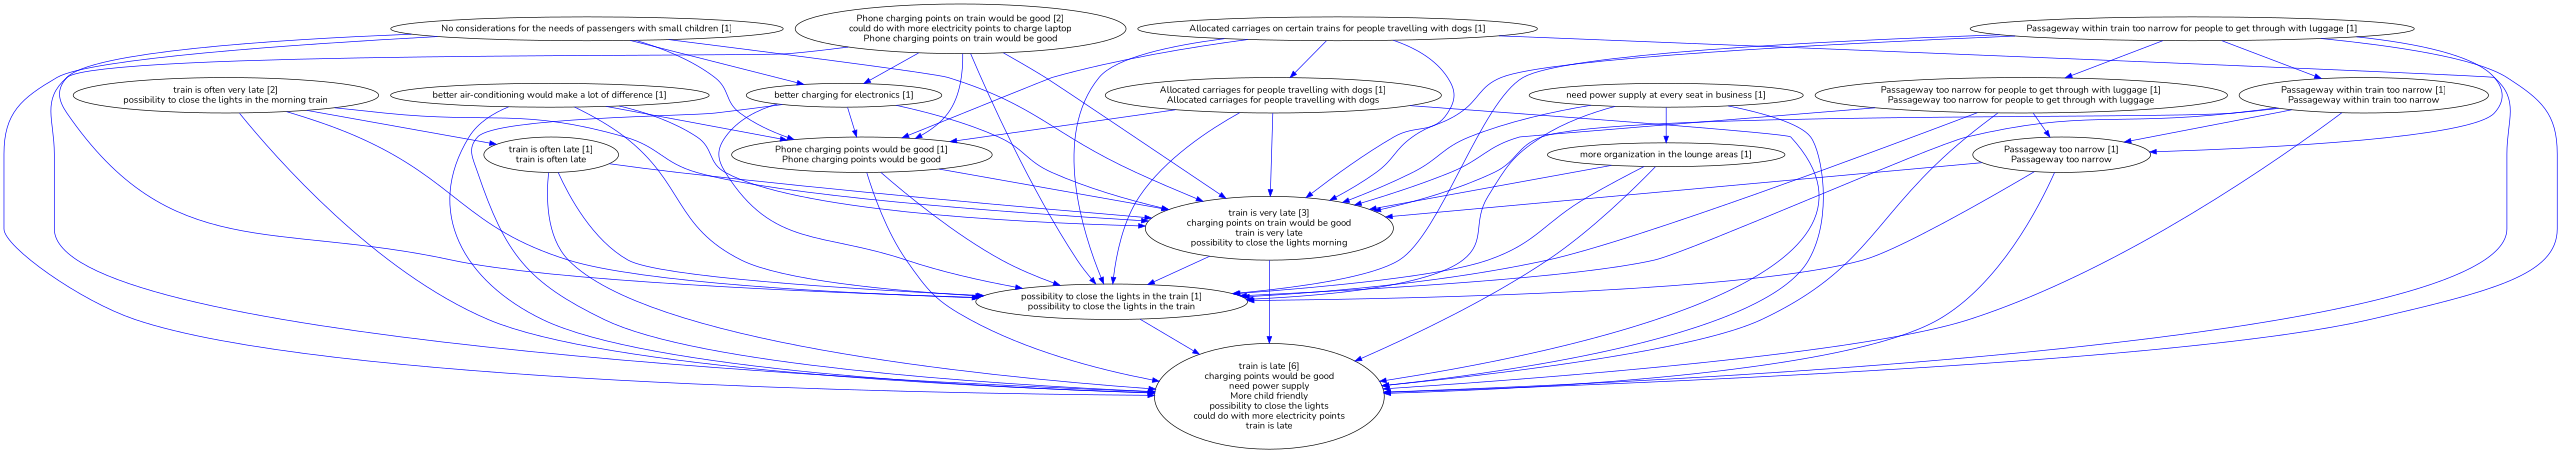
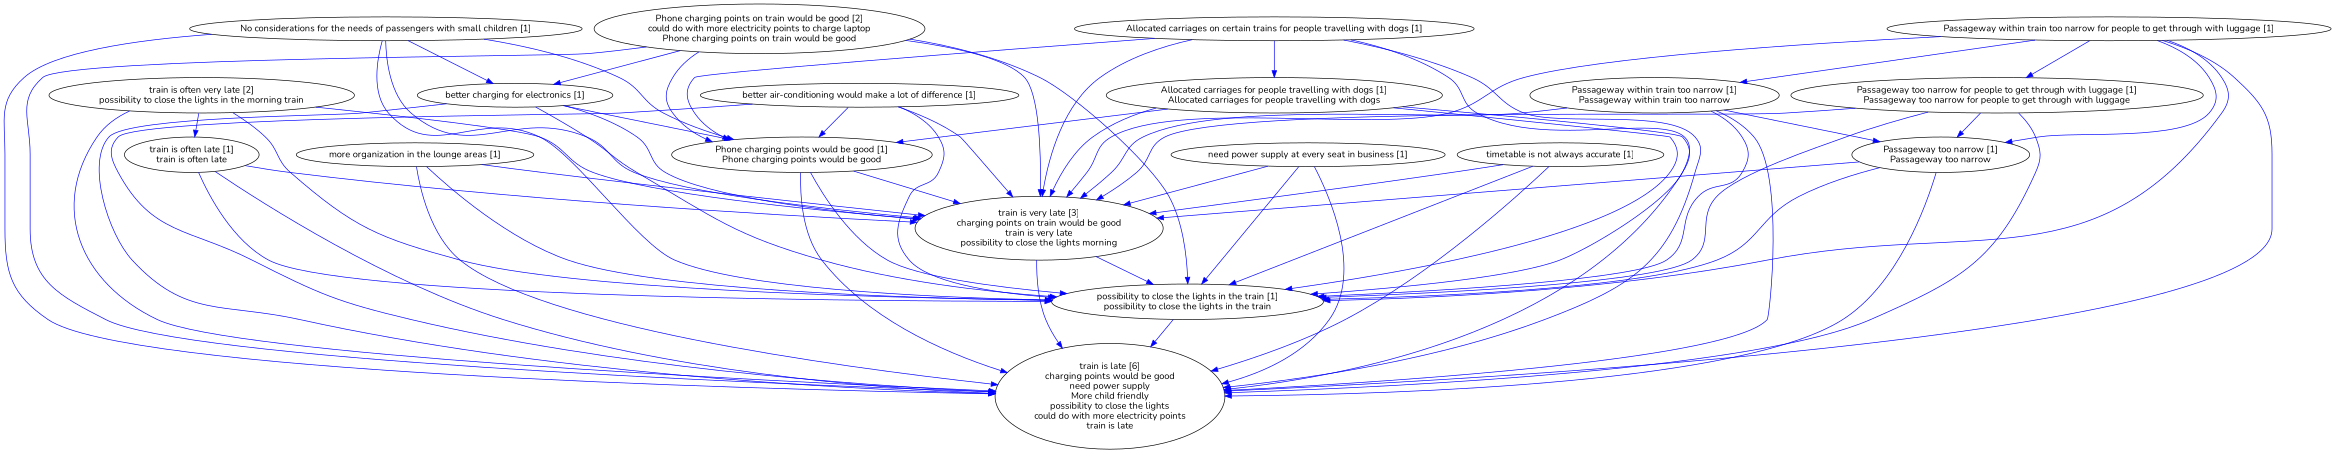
edge "need power supply at every seat in business [1]" -> "more organization in the lounge areas [1]": removed
node "timetable is not always accurate [1]": added
